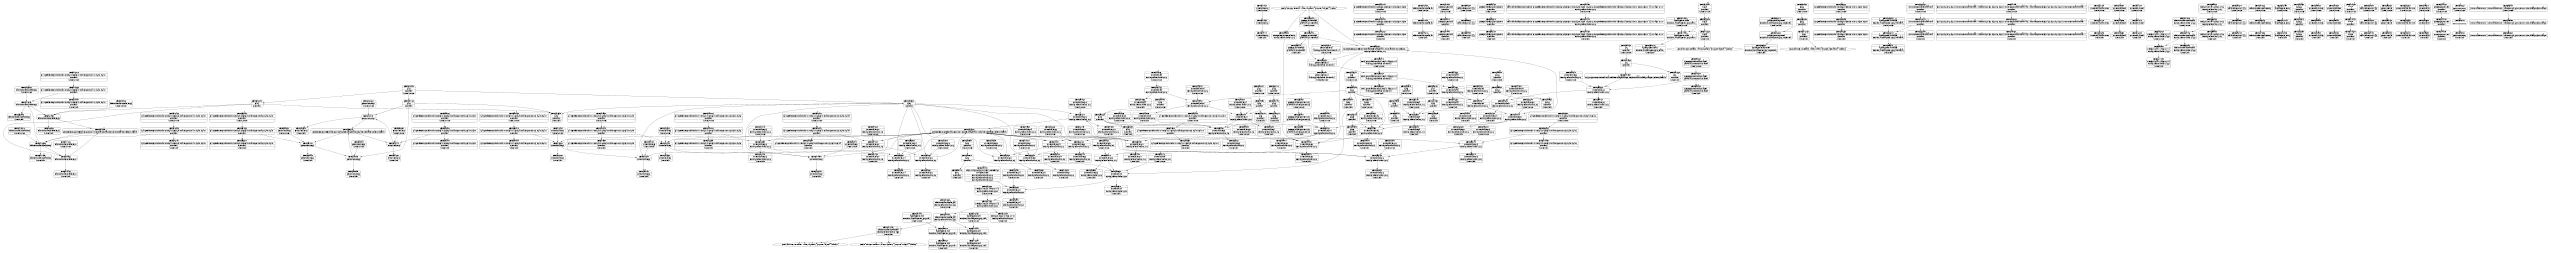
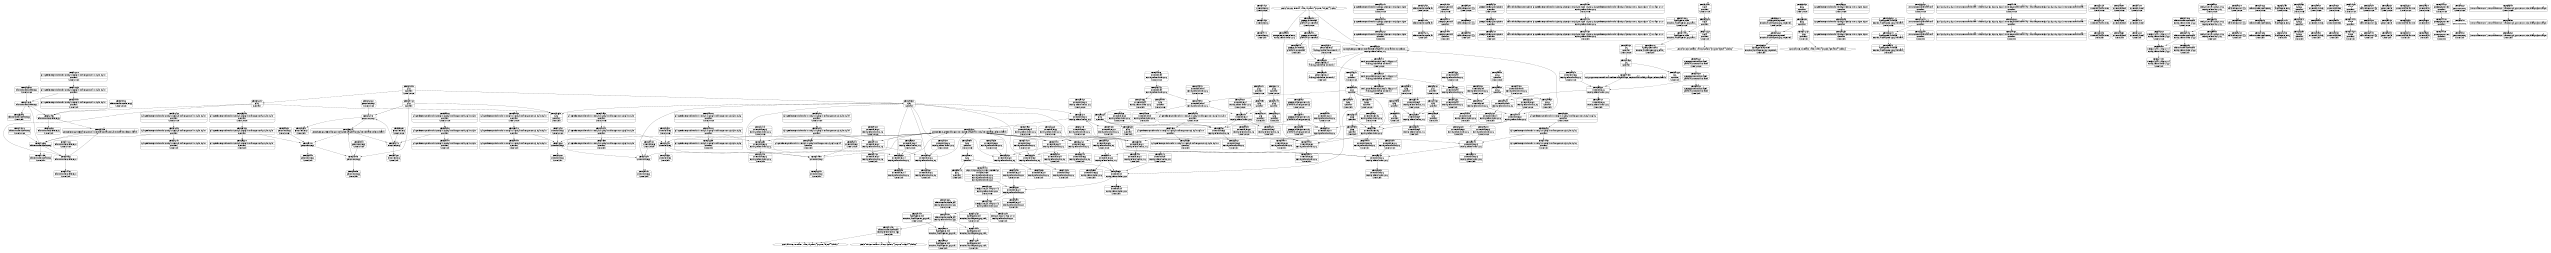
node "CE0x3ff8cf0": text "*MultipleSource*" -> "*SummSink*"
